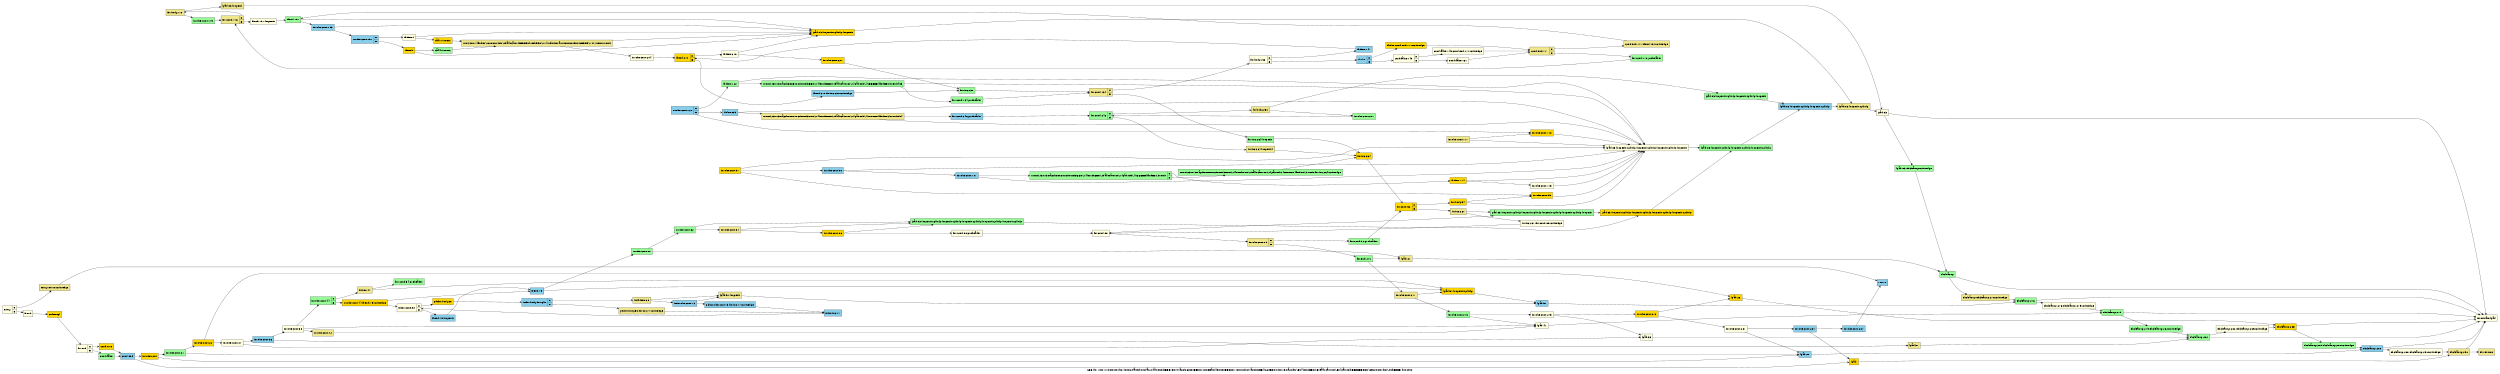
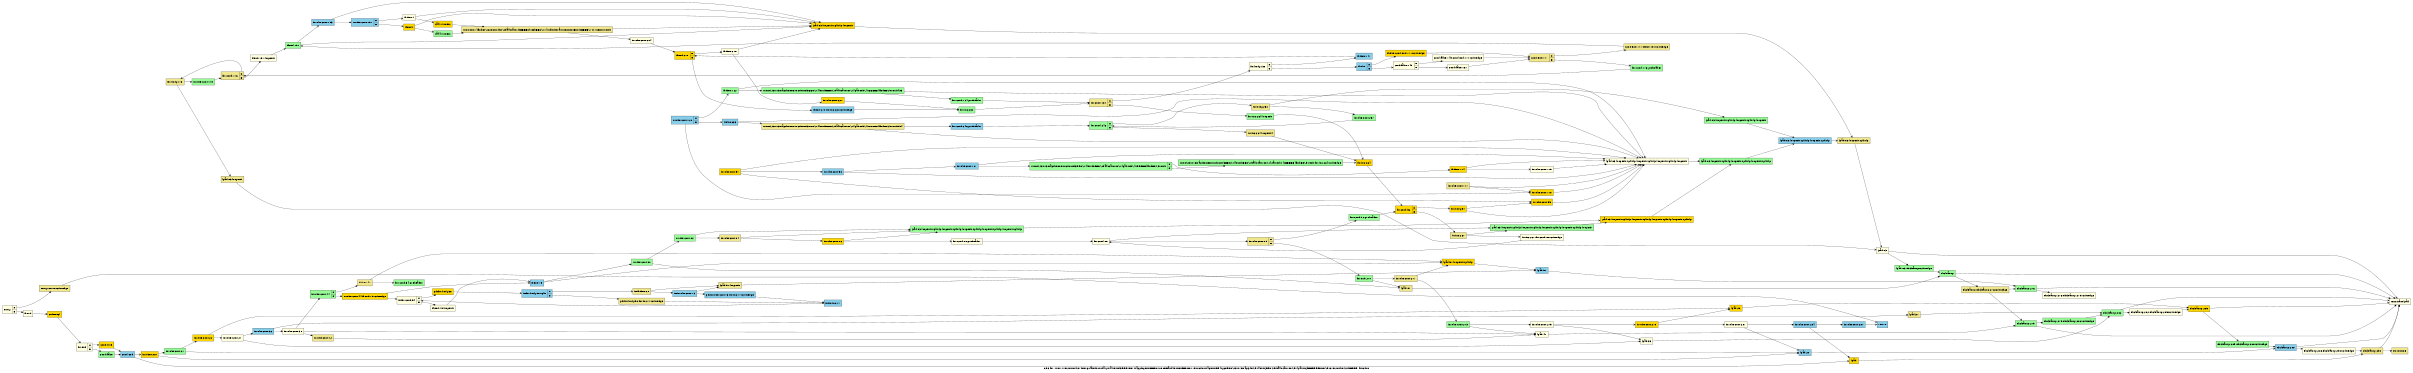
edge "ehcleanup.276.ehcleanup.279_crit_edge" -> "ehcleanup.279": now "ehcleanup.ehcleanup.276_crit_edge" -> "ehcleanup.279"
node "if.end.79.loopexit": fillcolor skyblue -> lightyellow
